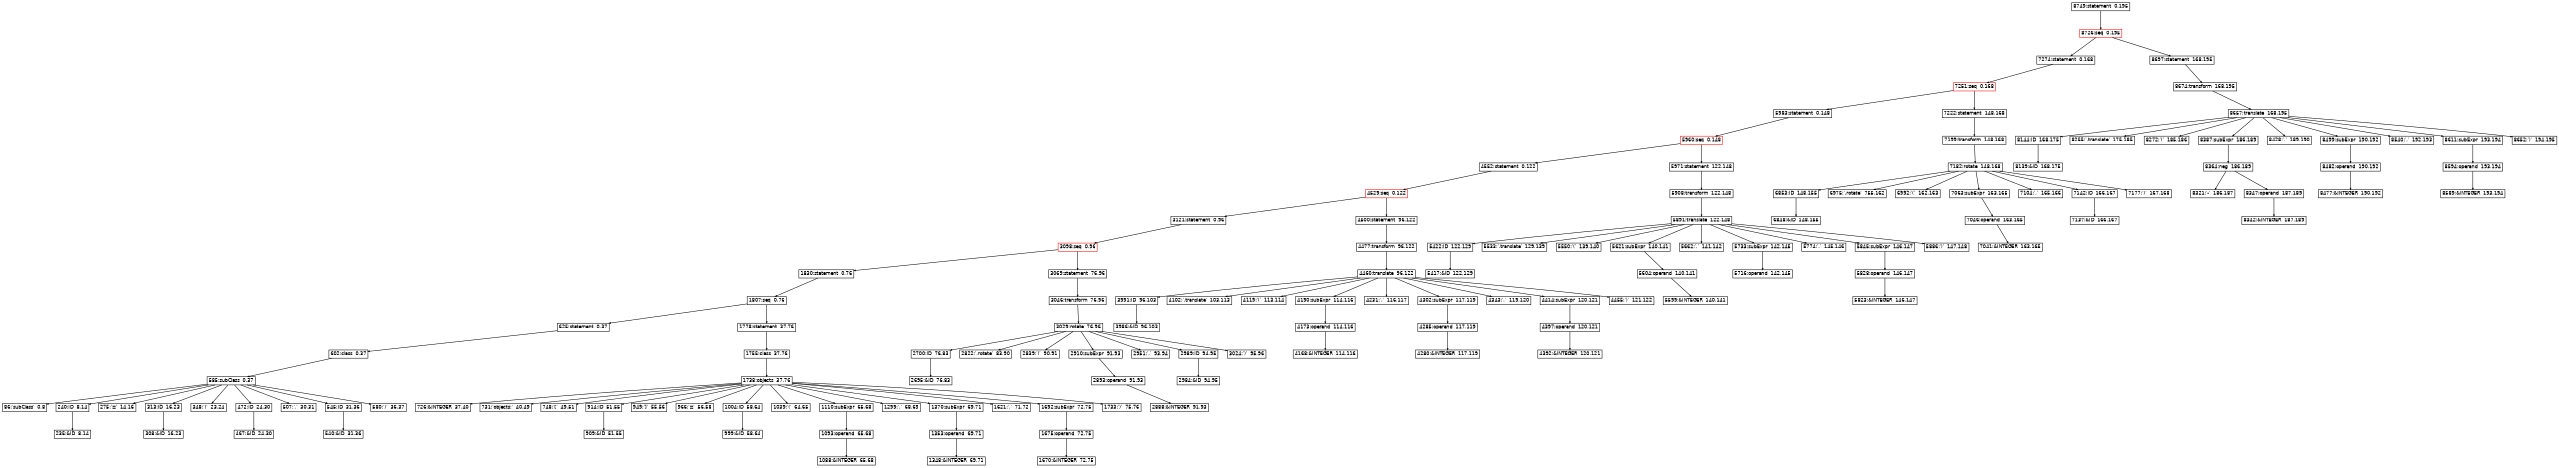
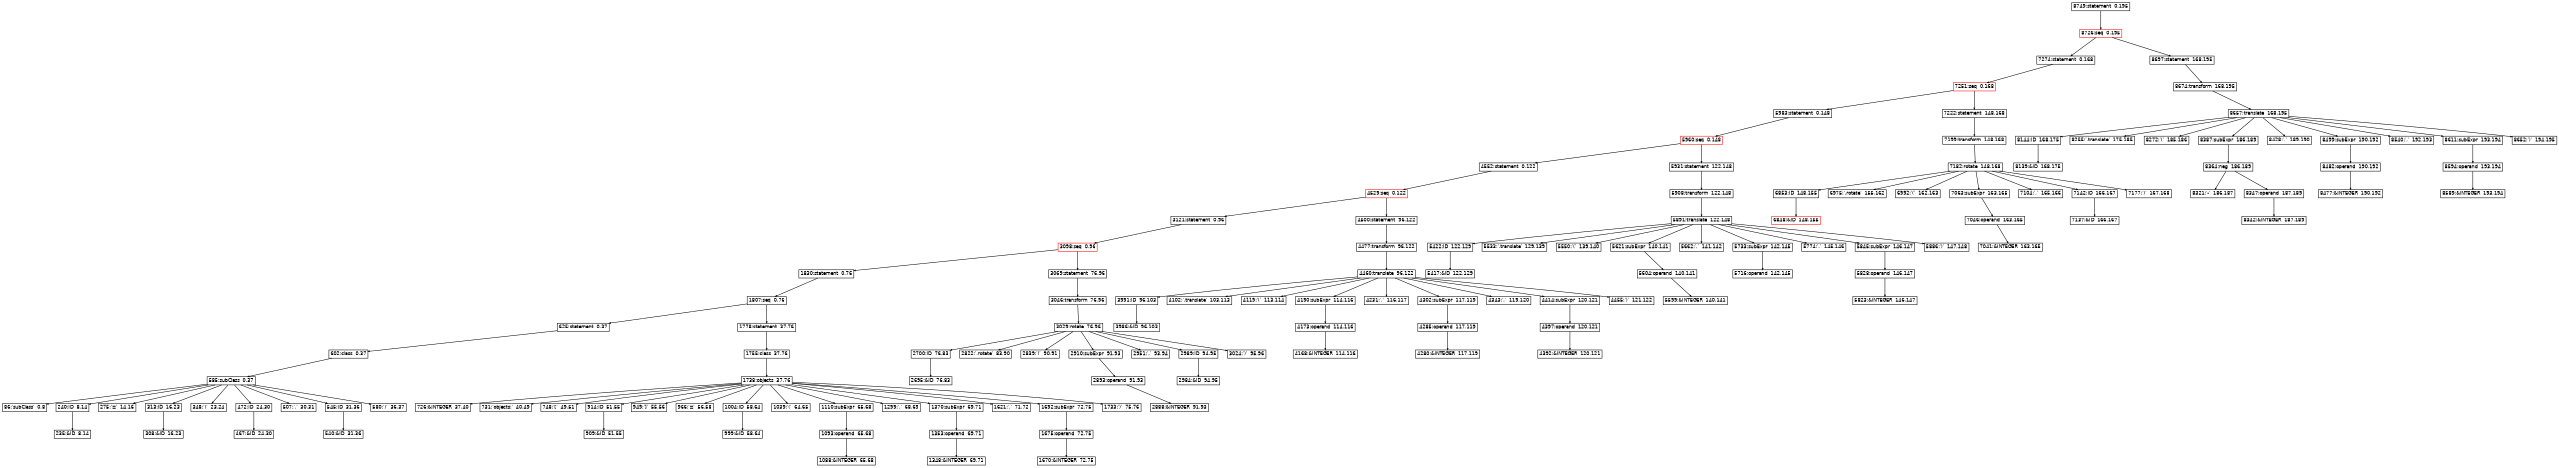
node "5971:statement  122,148": label "5971:statement  122,148" -> "5931:statement  122,148"
node "6975:'.rotate'  755,162": label "6975:'.rotate'  755,162" -> "6975:'.rotate'  155,162"
node "6848:&ID  148,155": color black -> red
